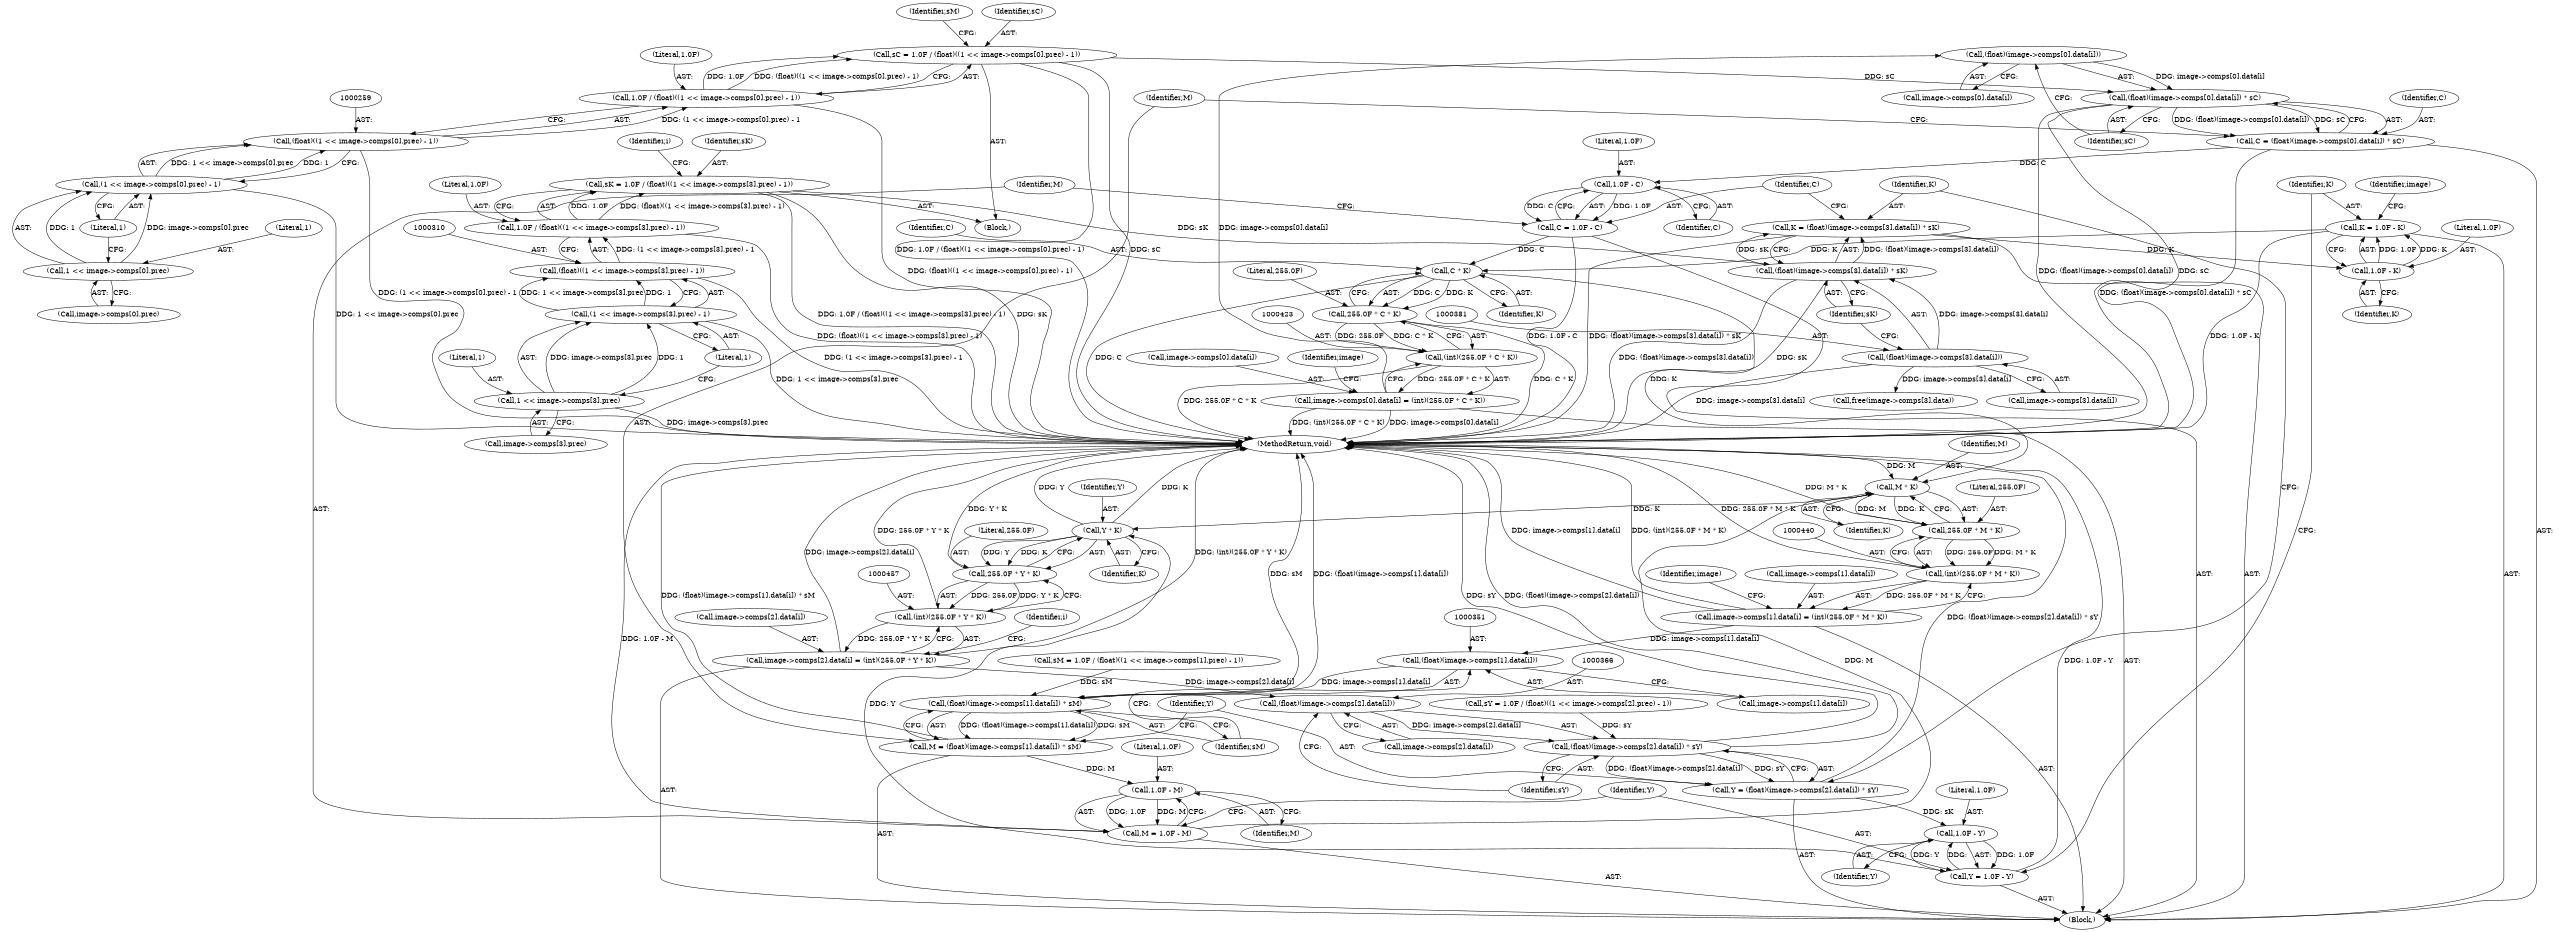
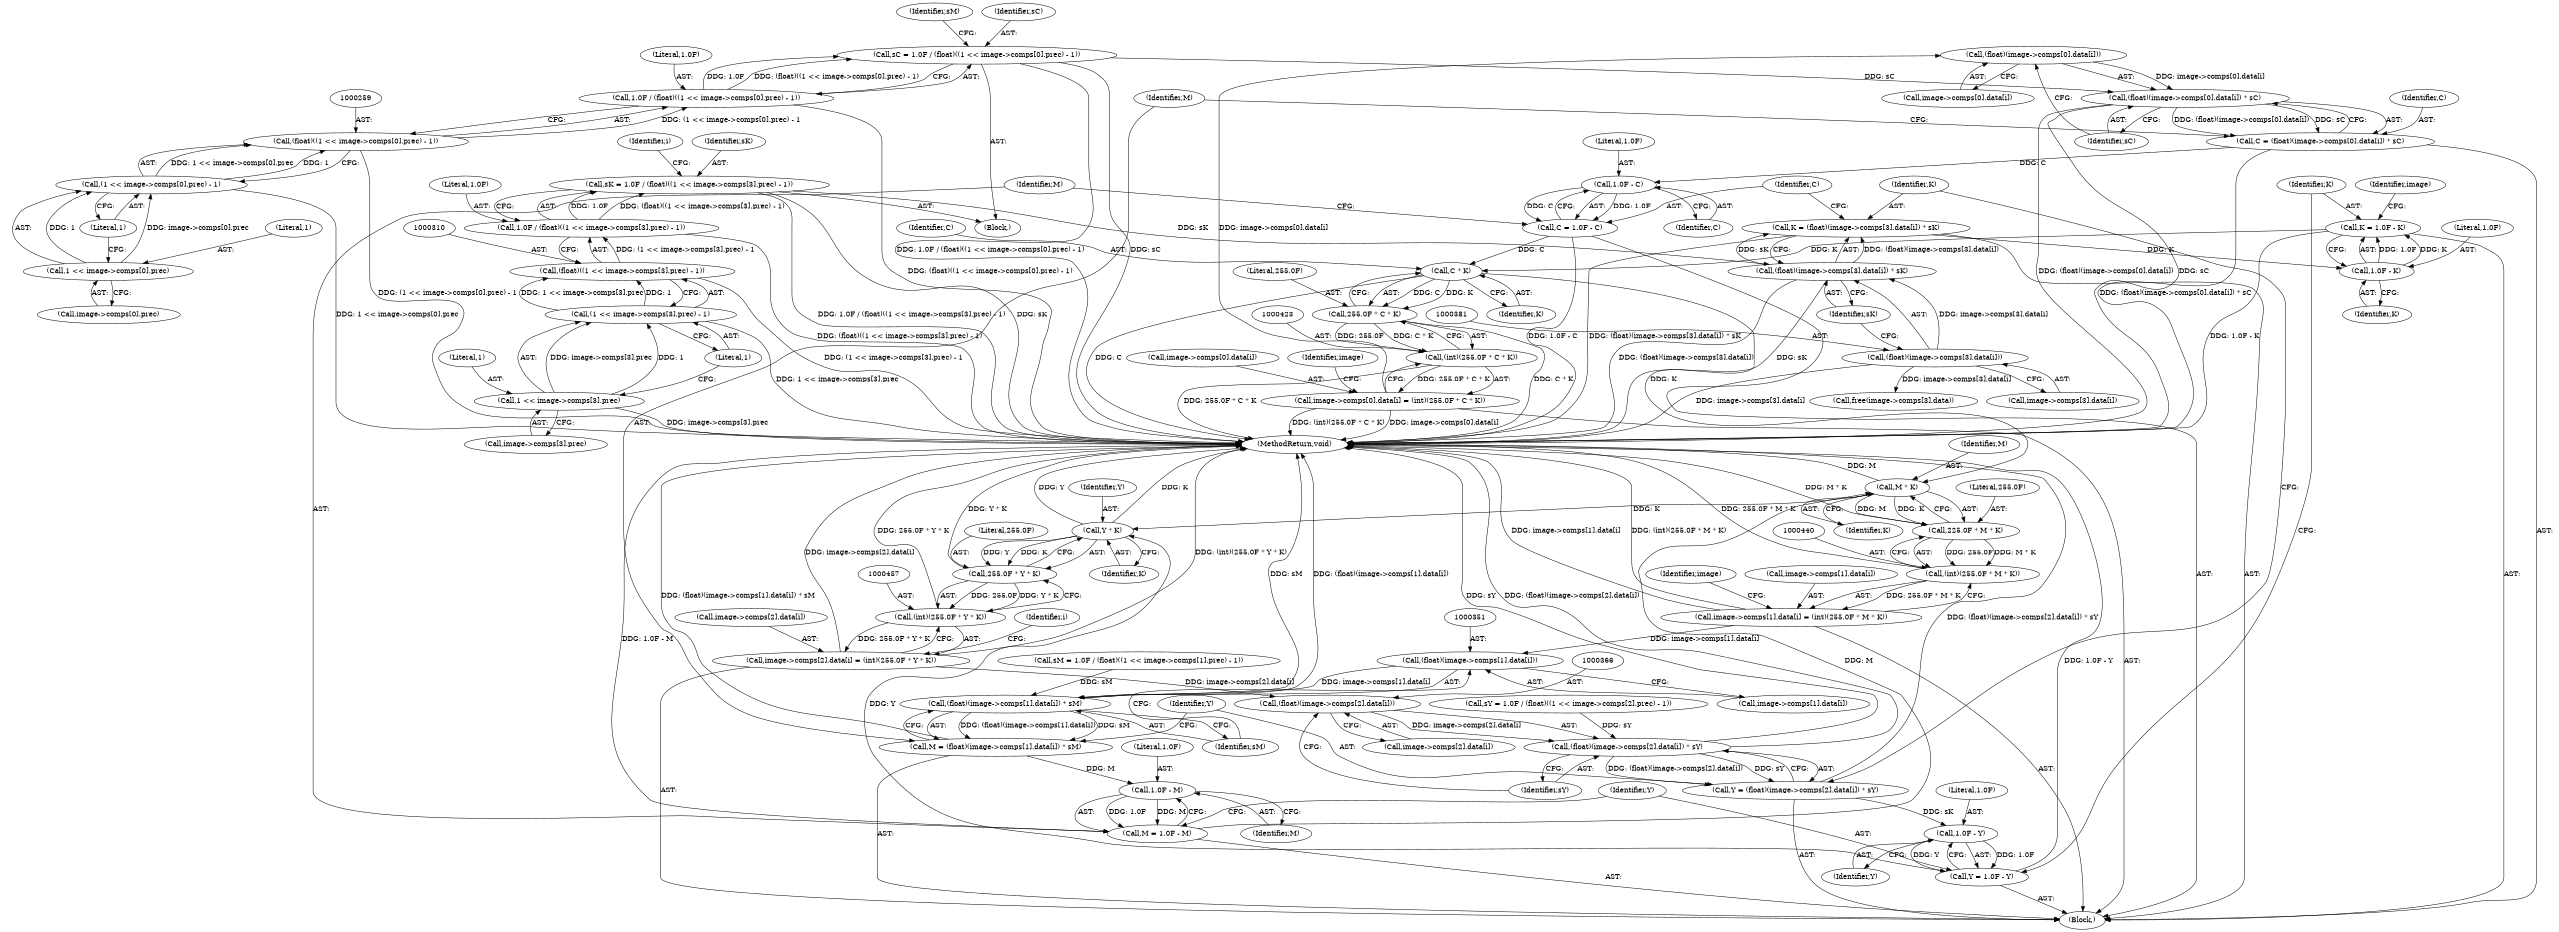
edge "(MethodReturn,void)" -> "(Call,M * K)": reversed
node "(Call,255.0F * M * K)": label "(Call,255.0F * M * K)" -> "(Call,225.0F * M * K)"
edge "(Call,Y = 1.0F - Y)" -> "(Call,1.0F - Y)": label "DDG: " -> "CFG: "
